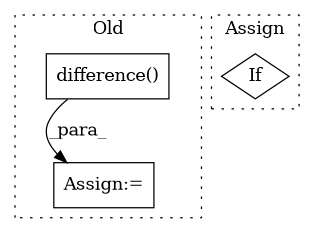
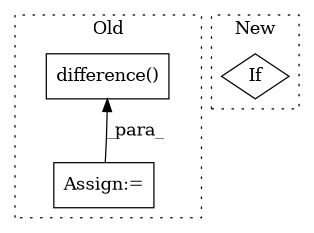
cluster "Assign": label "Assign" -> "New"
edge "difference()" -> "Assign:=": reversed
